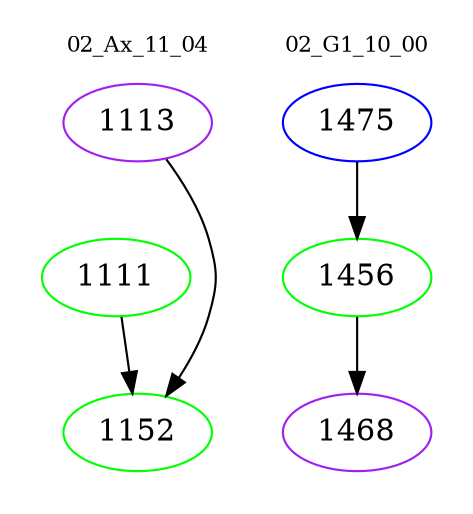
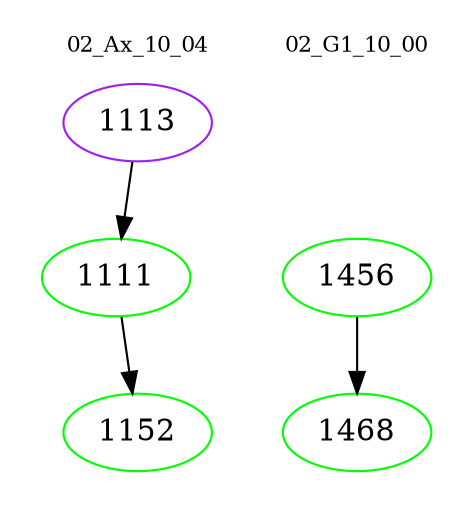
cluster "02_Ax_11_04": label "02_Ax_11_04" -> "02_Ax_10_04"
node "1475": removed
edge "1113" -> "1152": now "1113" -> "1111"
node "1468": color purple -> green
